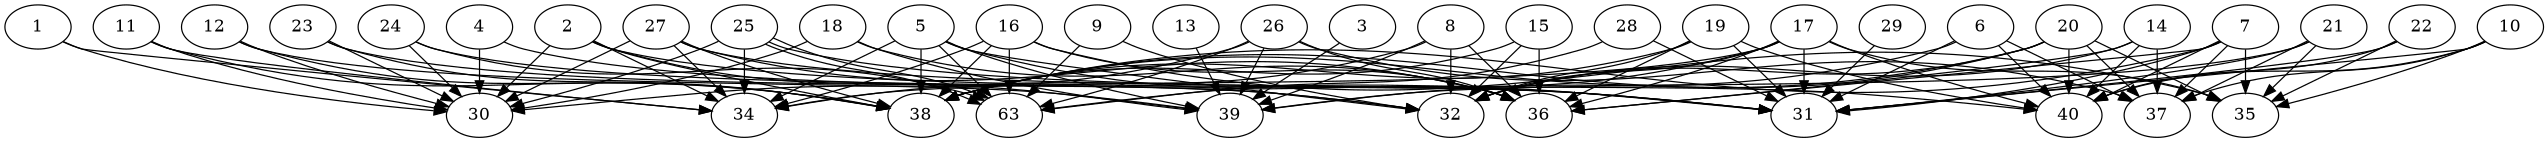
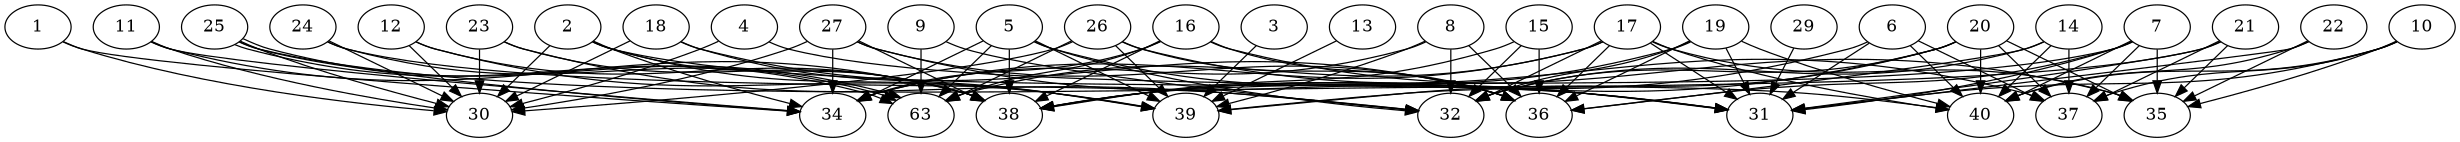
node "28": removed
